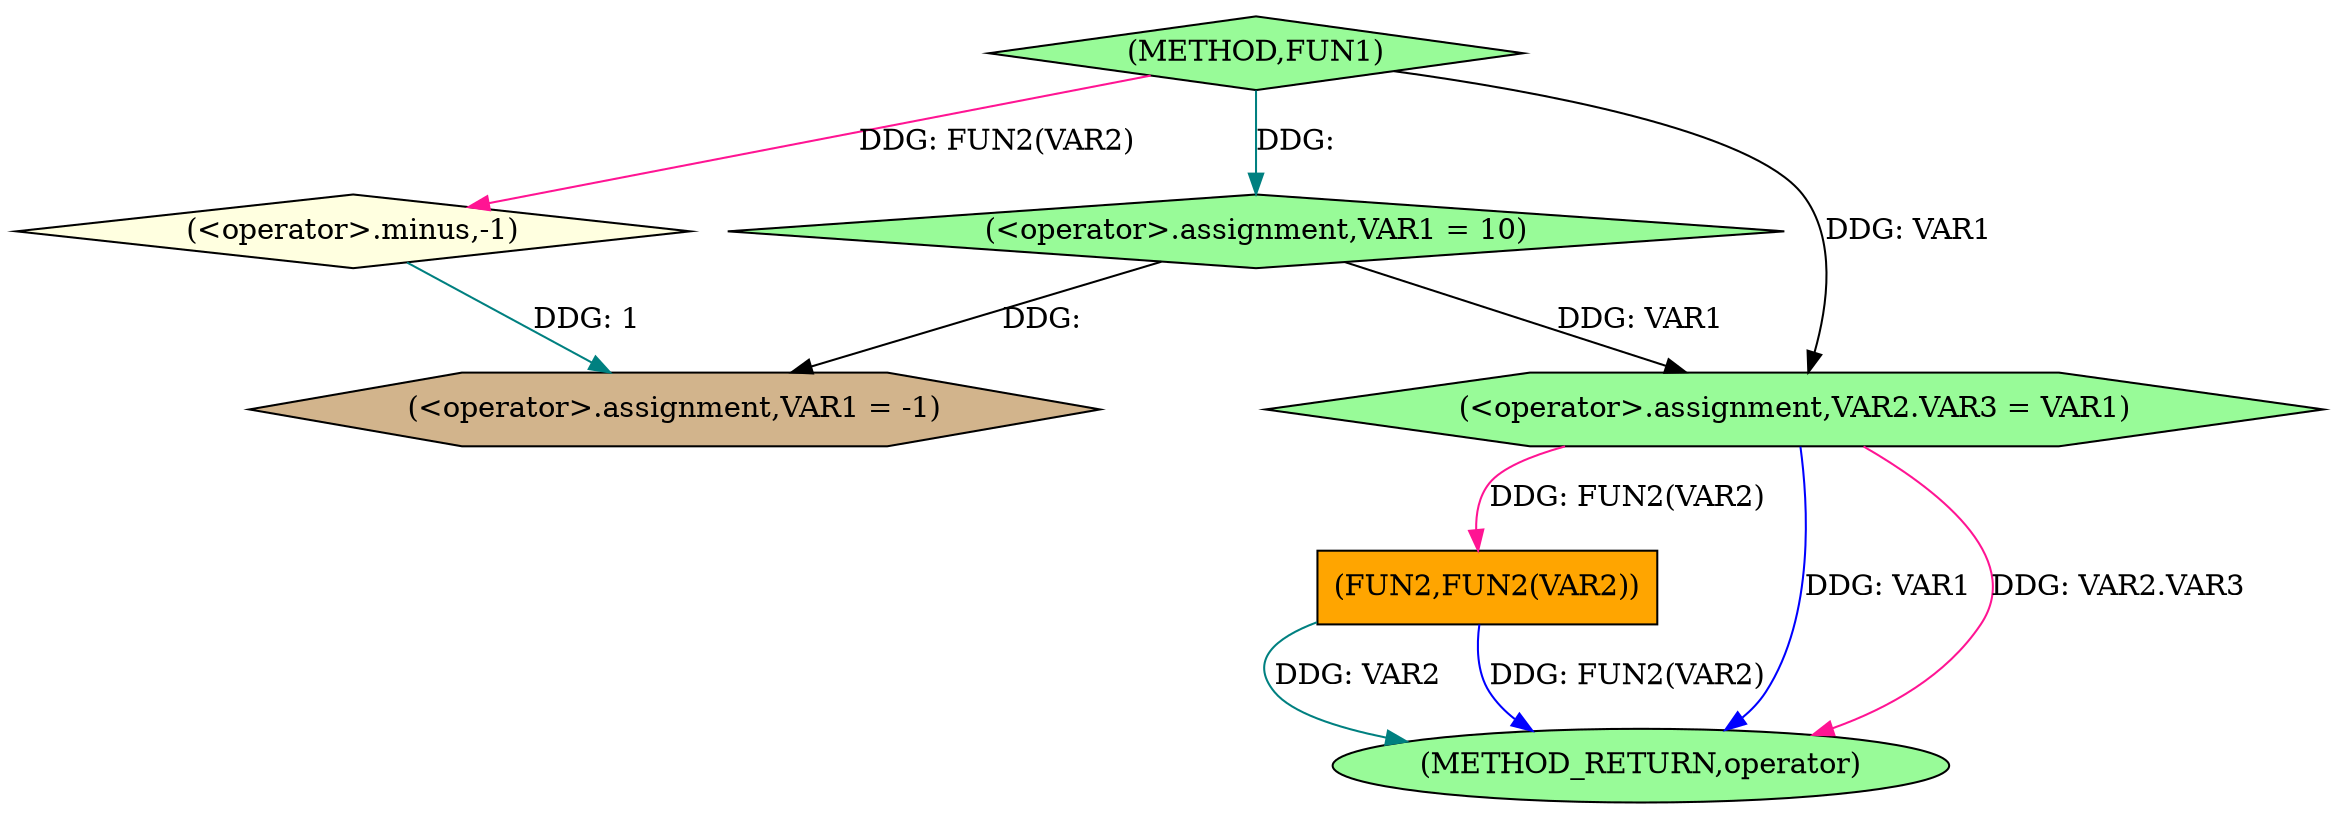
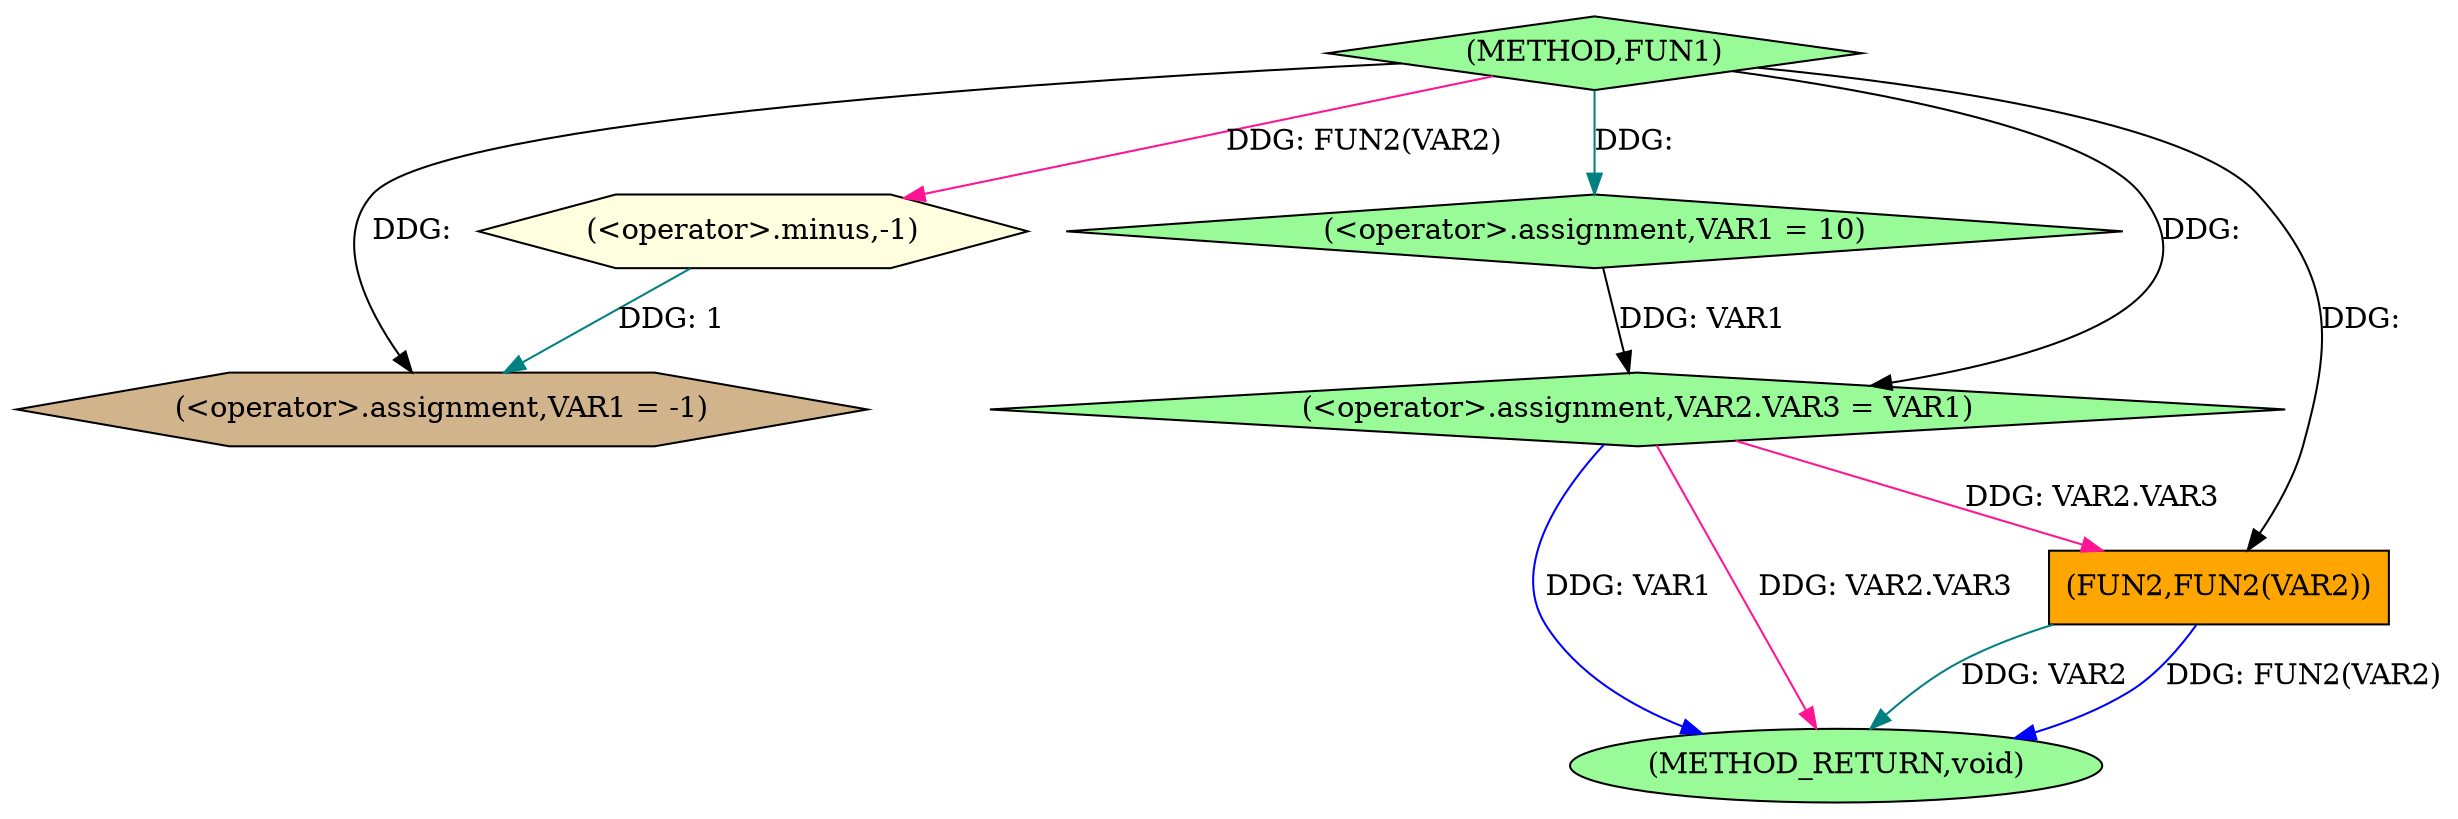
edge "(METHOD,FUN1)" -> "(FUN2,FUN2(VAR2))": added, label "DDG:"
node "(<operator>.minus,-1)": shape diamond -> hexagon
edge "(METHOD,FUN1)" -> "(<operator>.assignment,VAR2.VAR3 = VAR1)": label "DDG: VAR1" -> "DDG: "
edge "(<operator>.assignment,VAR1 = 10)" -> "(<operator>.assignment,VAR1 = -1)": now "(METHOD,FUN1)" -> "(<operator>.assignment,VAR1 = -1)"
node "(<operator>.assignment,VAR2.VAR3 = VAR1)": shape hexagon -> diamond
edge "(<operator>.assignment,VAR2.VAR3 = VAR1)" -> "(FUN2,FUN2(VAR2))": label "DDG: FUN2(VAR2)" -> "DDG: VAR2.VAR3"
node "(METHOD_RETURN,operator)": label "(METHOD_RETURN,operator)" -> "(METHOD_RETURN,void)"
